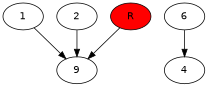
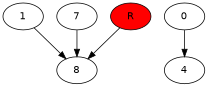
node "2": label "2" -> "7"
node "6": label "6" -> "0"
node "9": label "9" -> "8"
